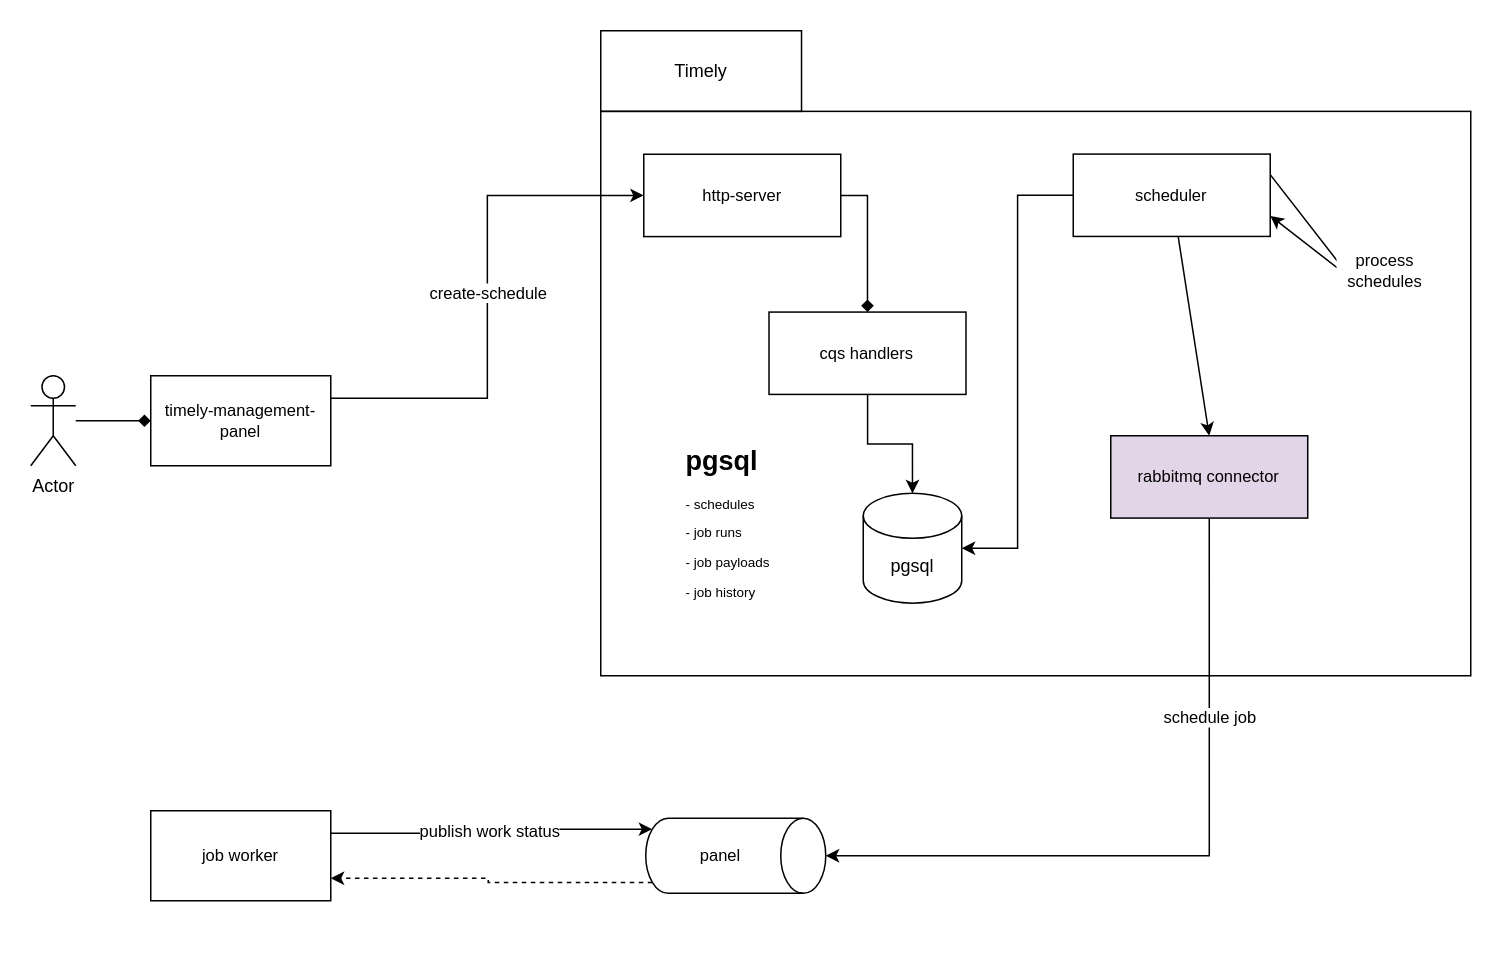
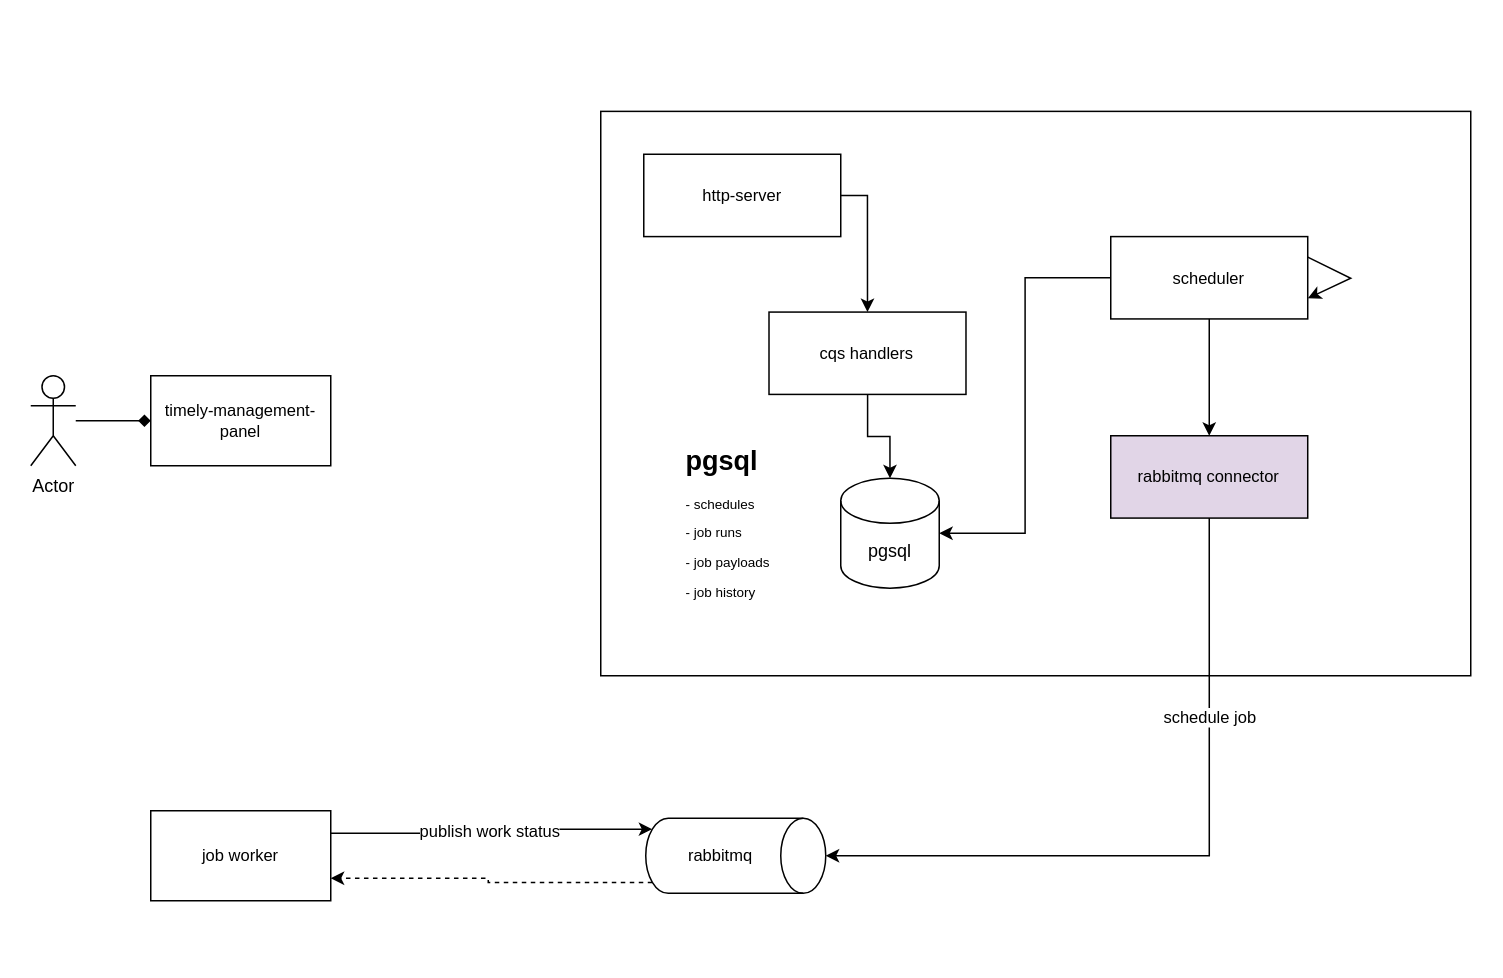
node "Timely": removed
node "scheduler": moved (1172, 195) -> (1209, 278)
node "process schedules": removed
edge "http-server" -> "cqs handlers": arrowhead diamond -> classic
edge "timely-management-panel" -> "http-server": removed, label "create-schedule"
node "pgsql": moved (912, 548) -> (890, 533)
node "panel": label "panel" -> "rabbitmq"
